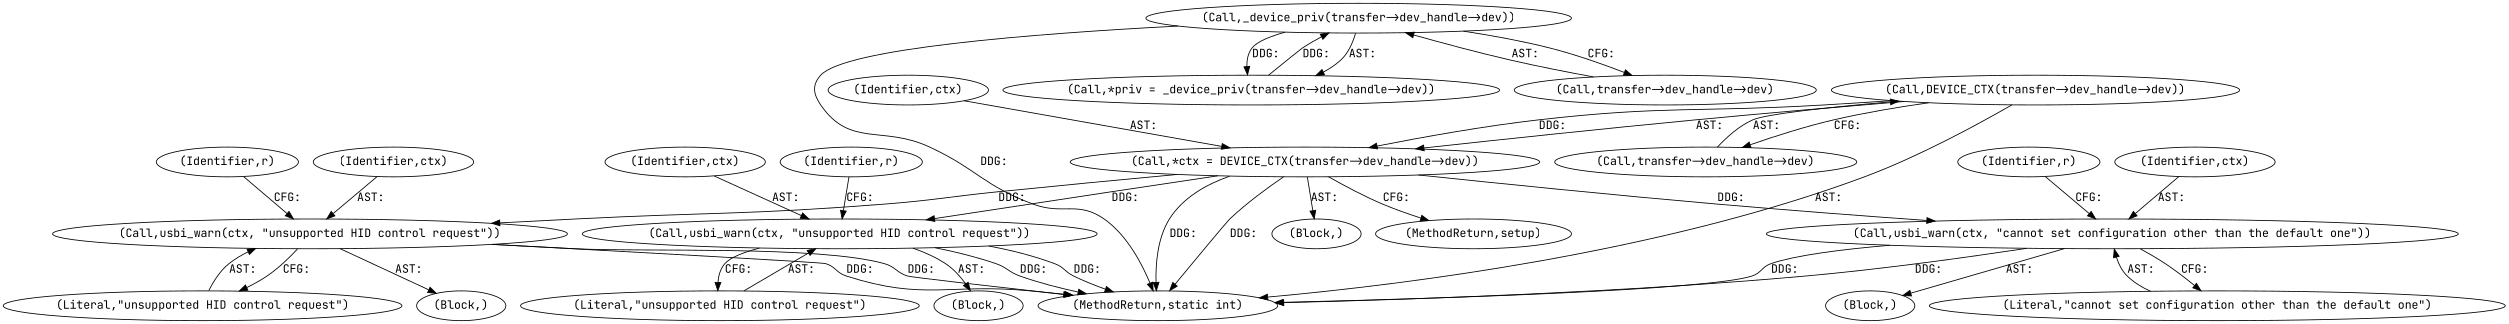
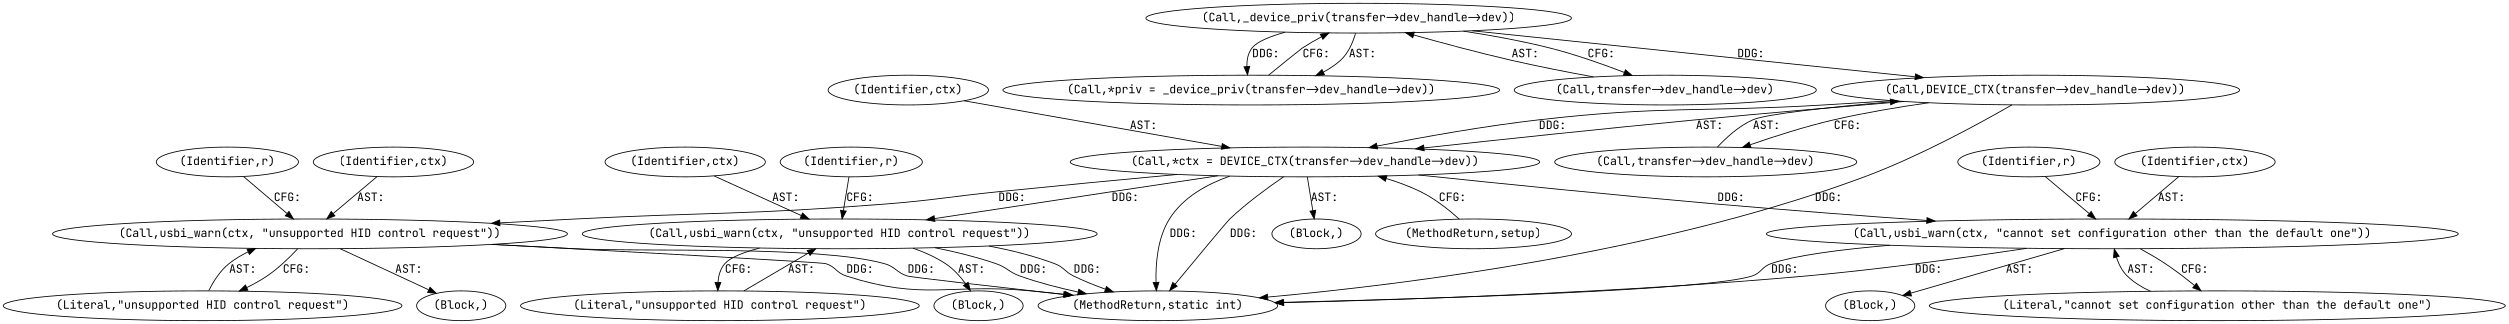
edge "(Call,*priv = _device_priv(transfer->dev_handle->dev))" -> "(Call,_device_priv(transfer->dev_handle->dev))": label "DDG: " -> "CFG: "
edge "(Call,_device_priv(transfer->dev_handle->dev))" -> "(MethodReturn,static int)": now "(Call,_device_priv(transfer->dev_handle->dev))" -> "(Call,DEVICE_CTX(transfer->dev_handle->dev))"
edge "(Call,DEVICE_CTX(transfer->dev_handle->dev))" -> "(MethodReturn,static int)": label "AST: " -> "DDG: "
edge "(Call,*ctx = DEVICE_CTX(transfer->dev_handle->dev))" -> "(MethodReturn,setup)": reversed
